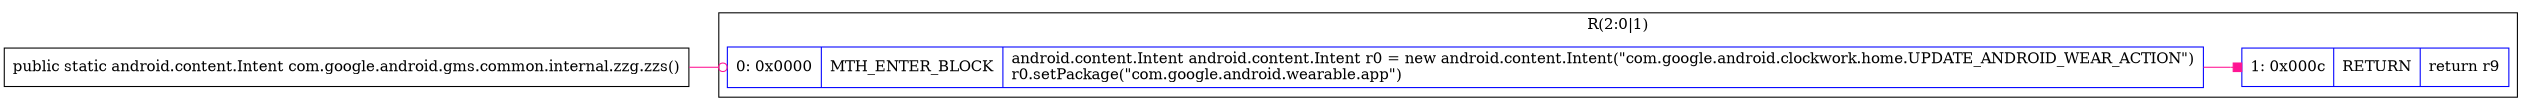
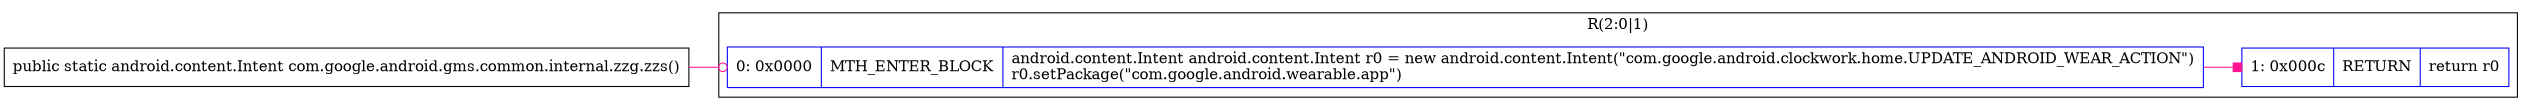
node "1: 0x000c": text "return r9" -> "return r0"
